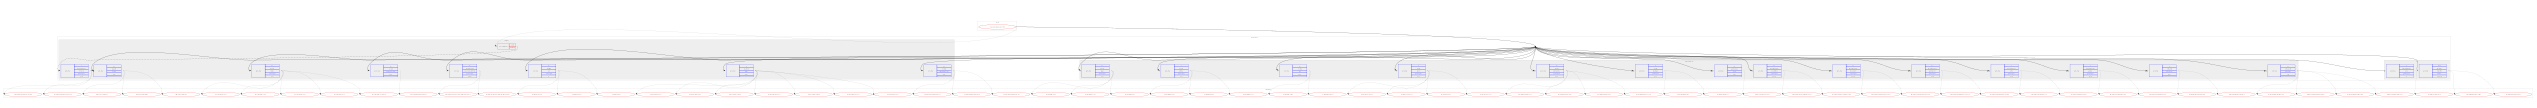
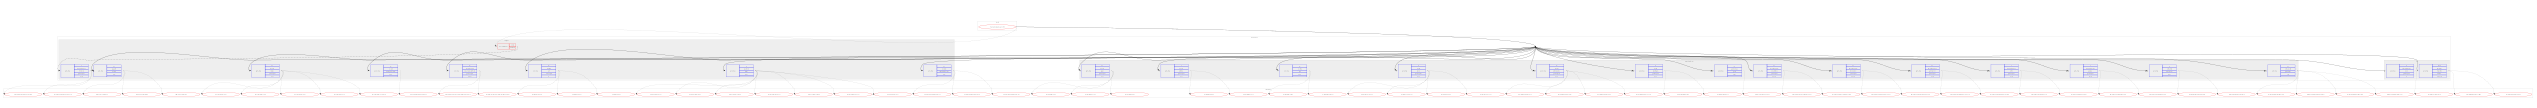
node "dev-qt/qtdbus-4.8.7": removed
